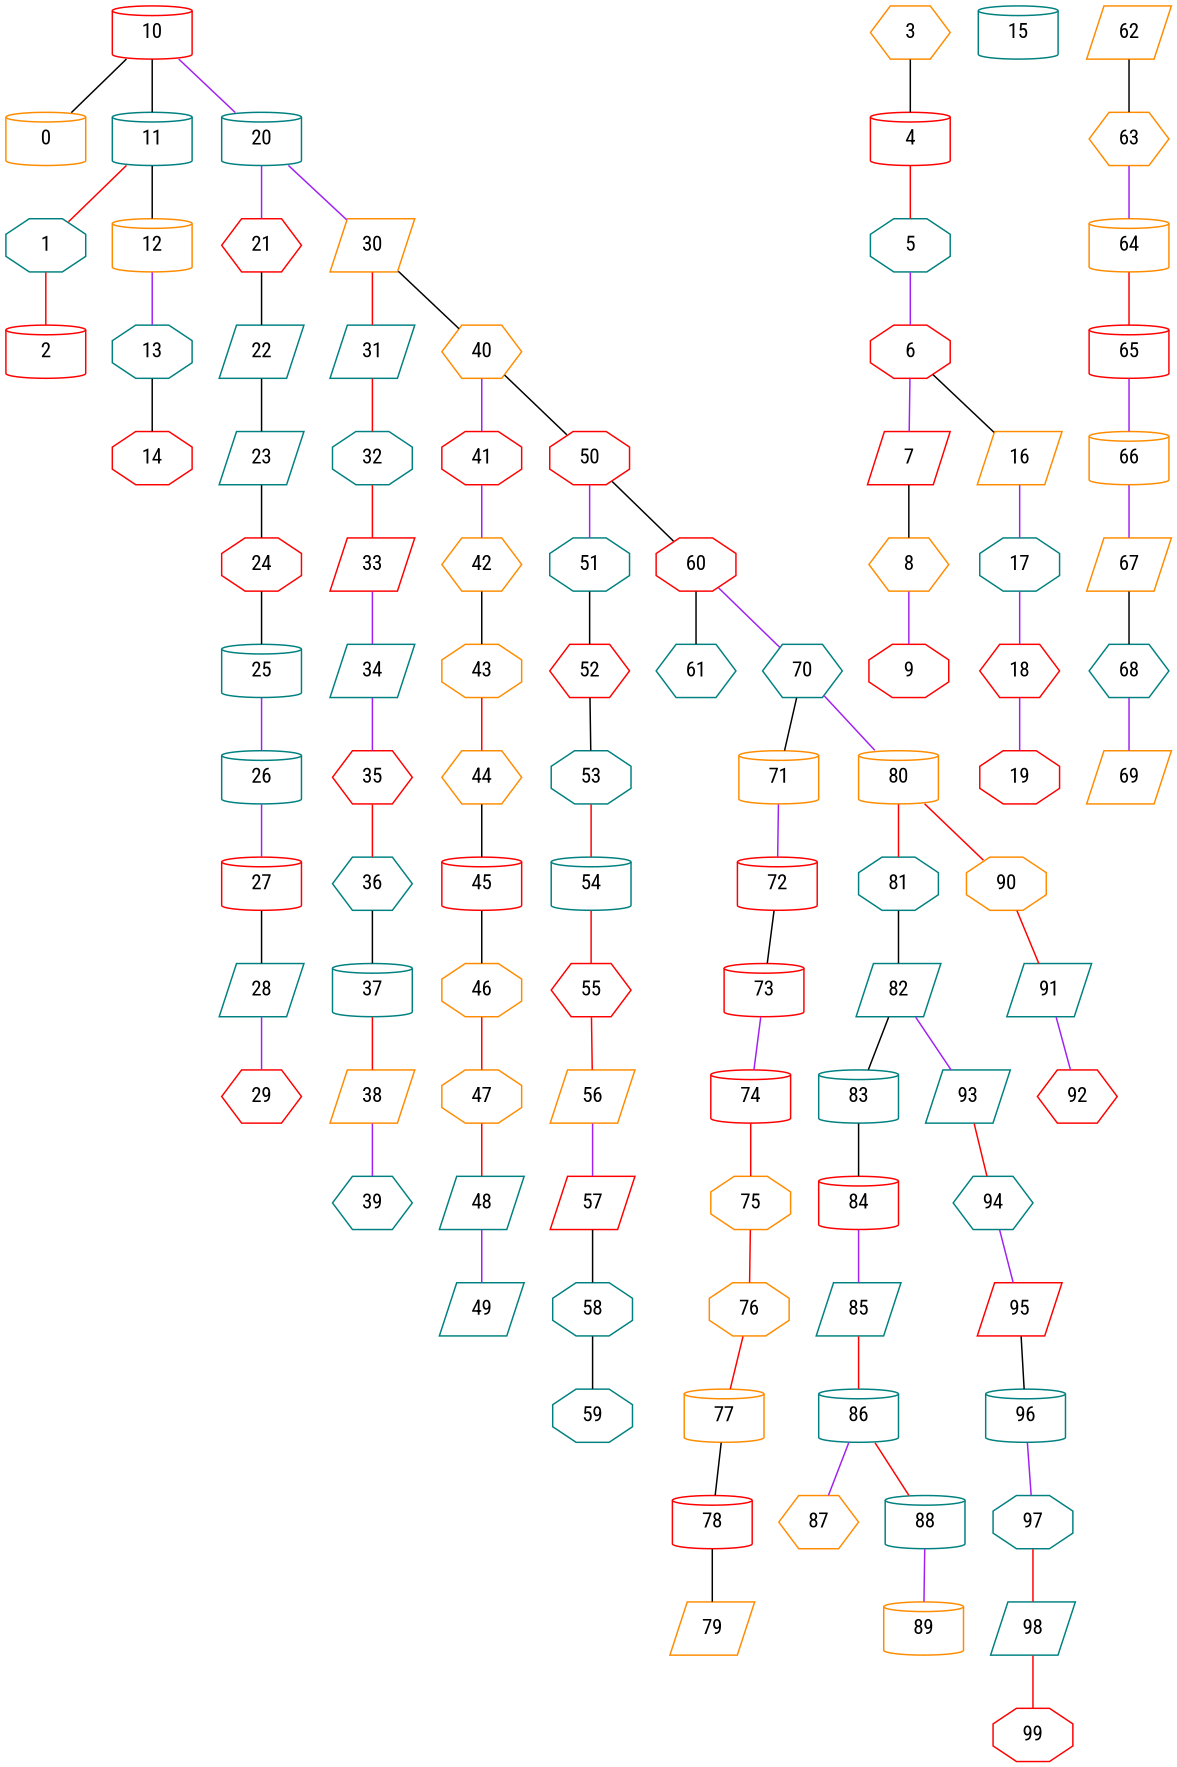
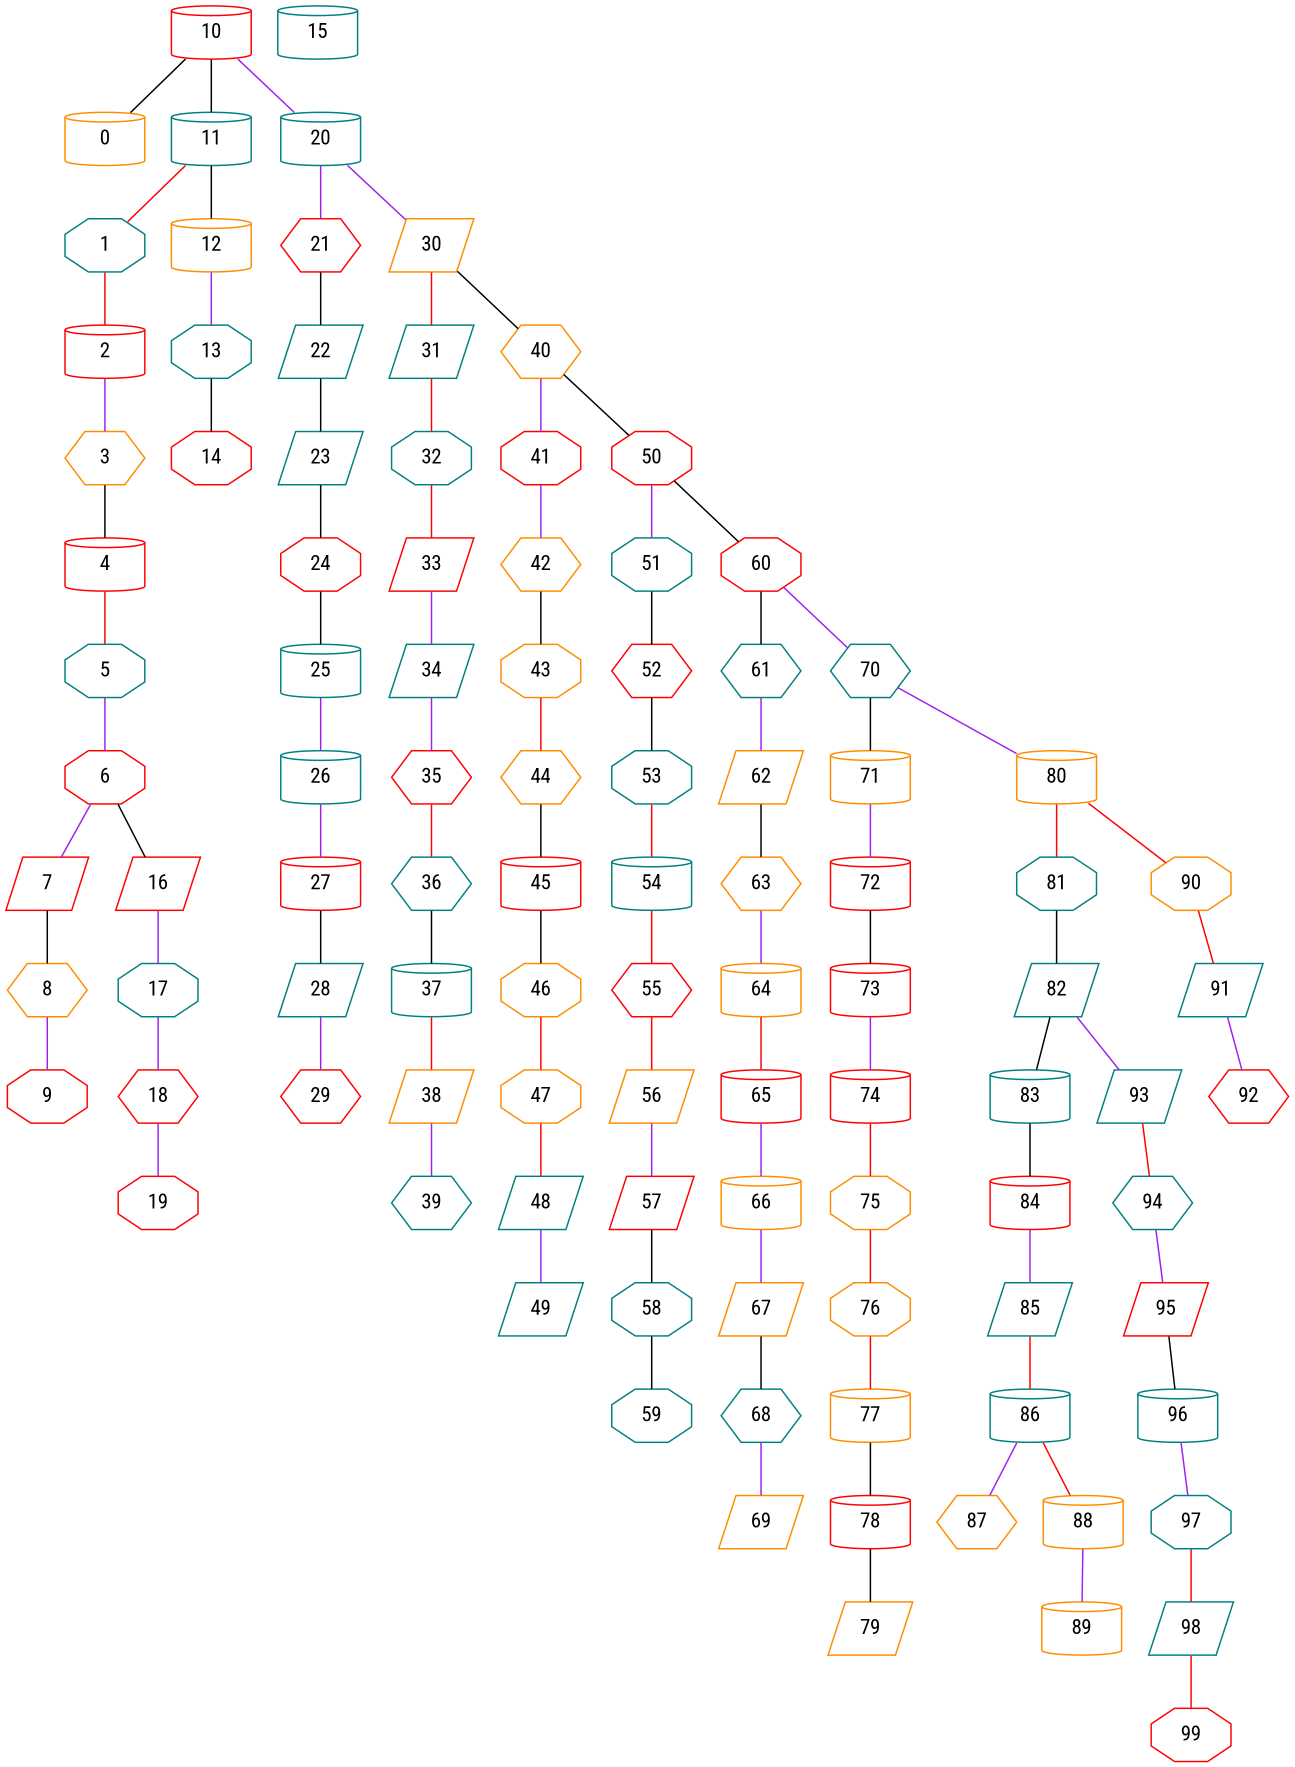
edge "2" -- "3": added
node "16": color darkorange -> red
edge "61" -- "62": added
node "88": color teal -> darkorange
